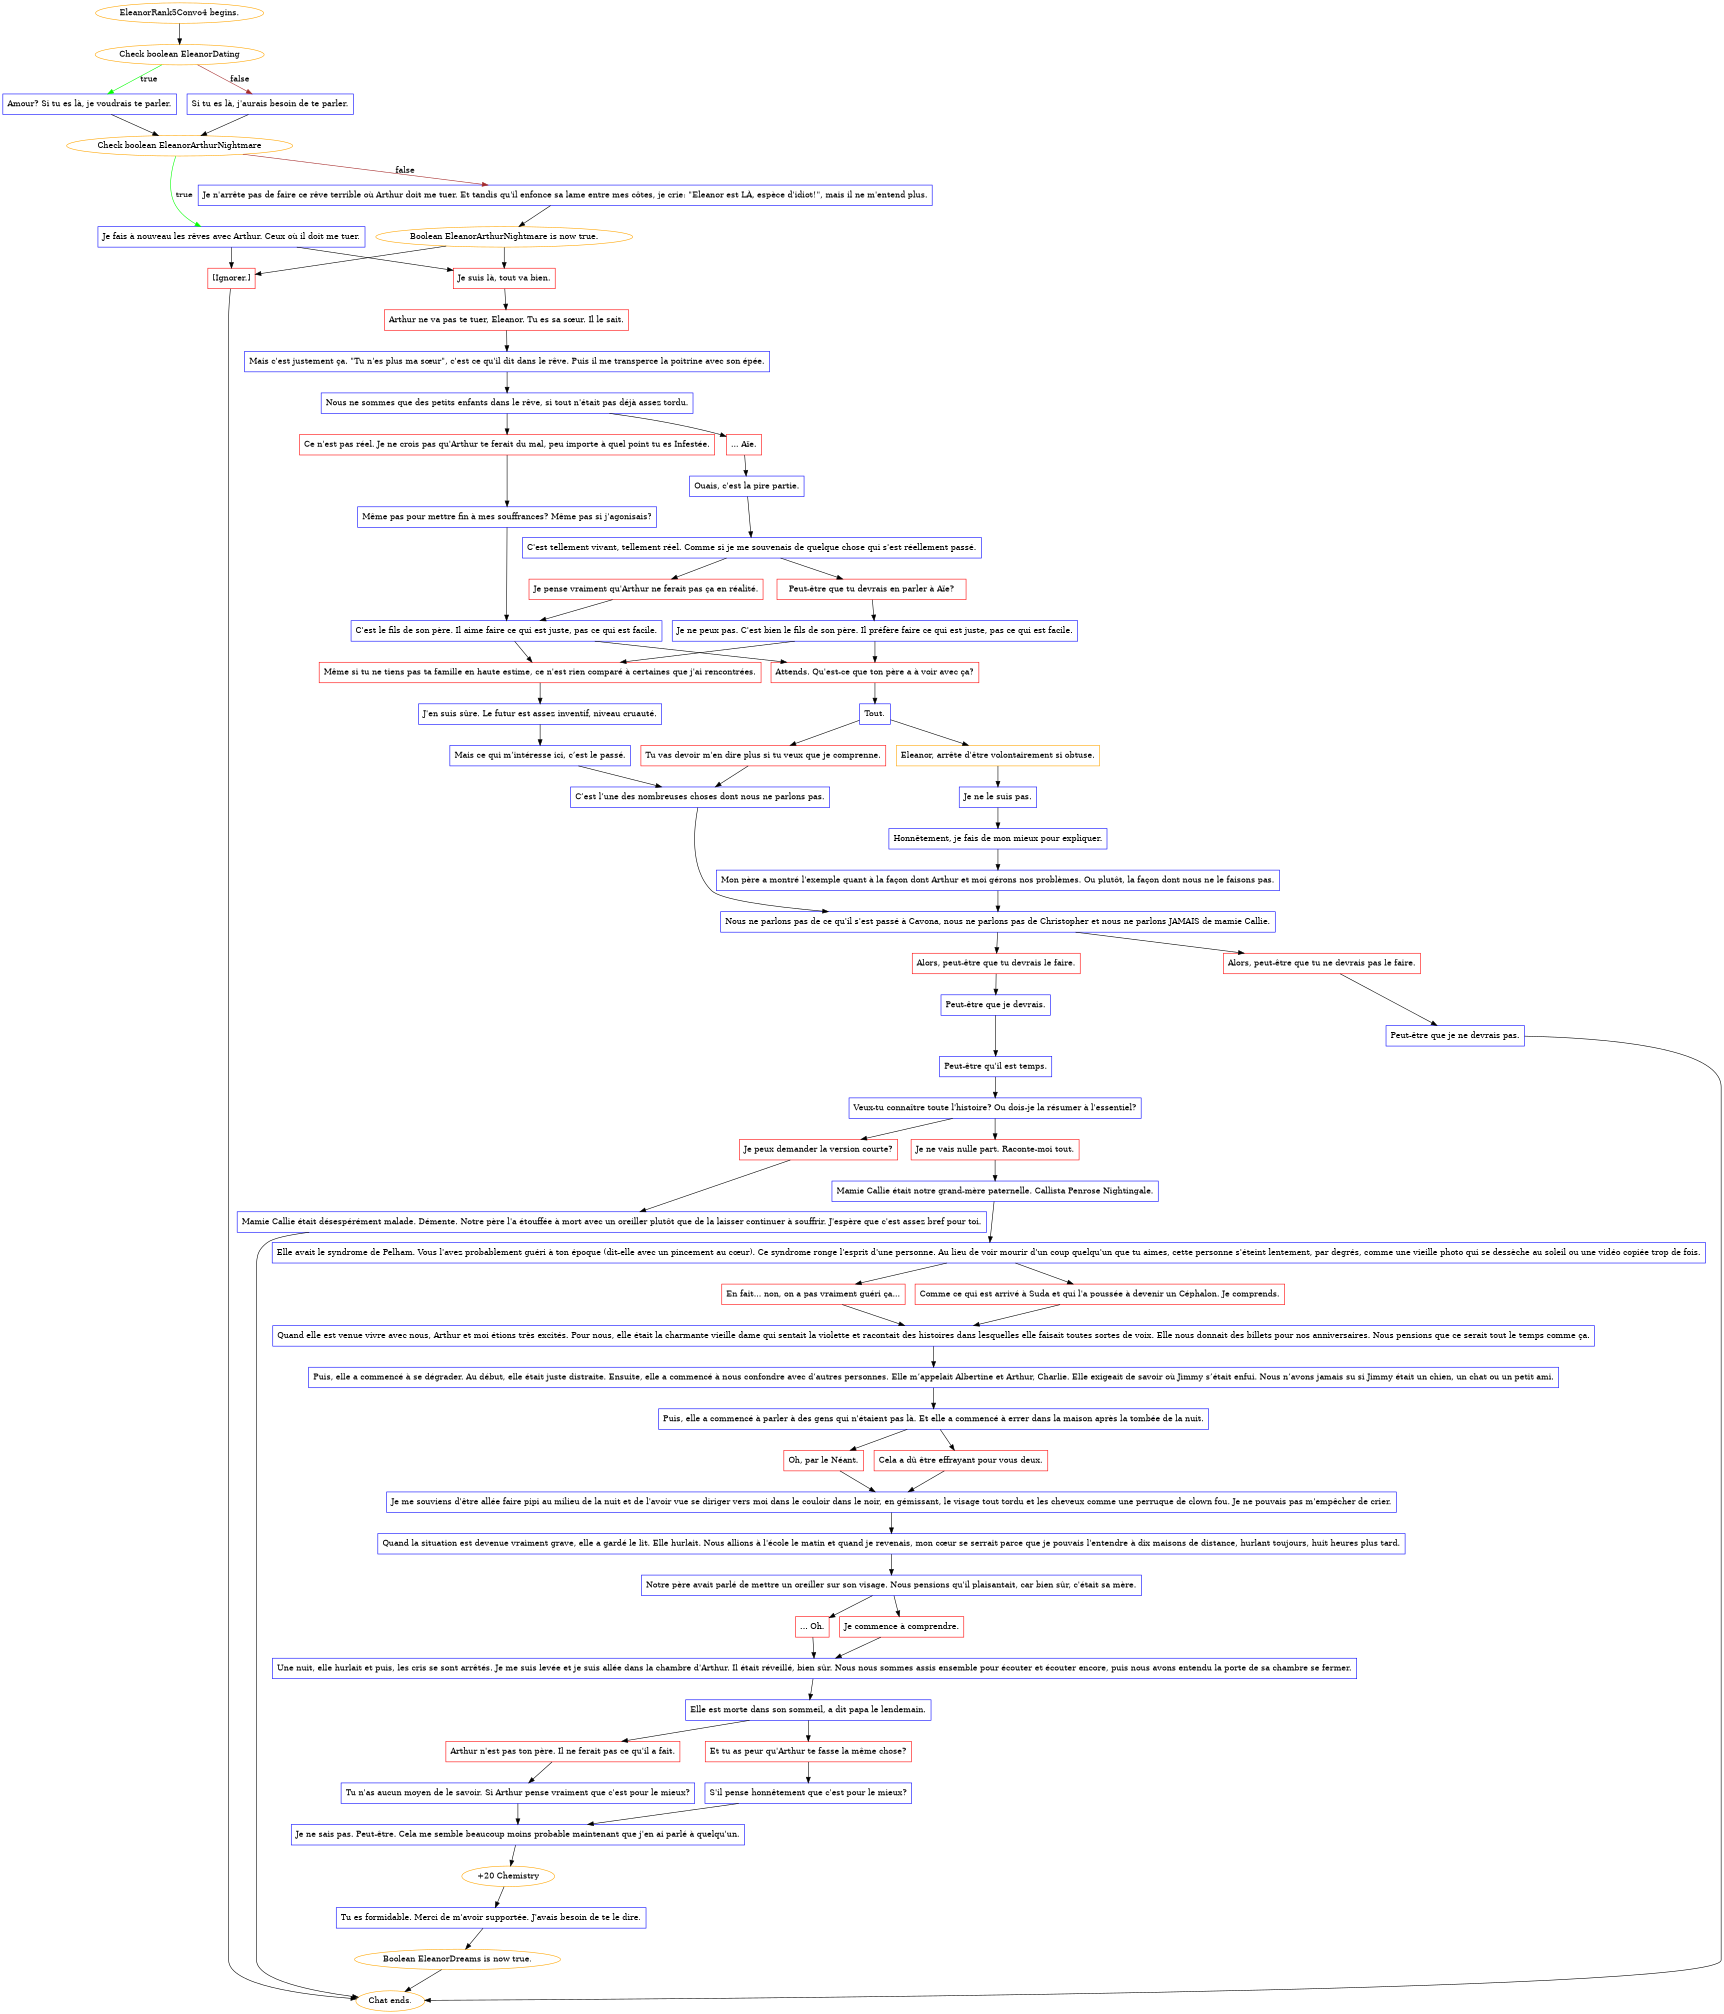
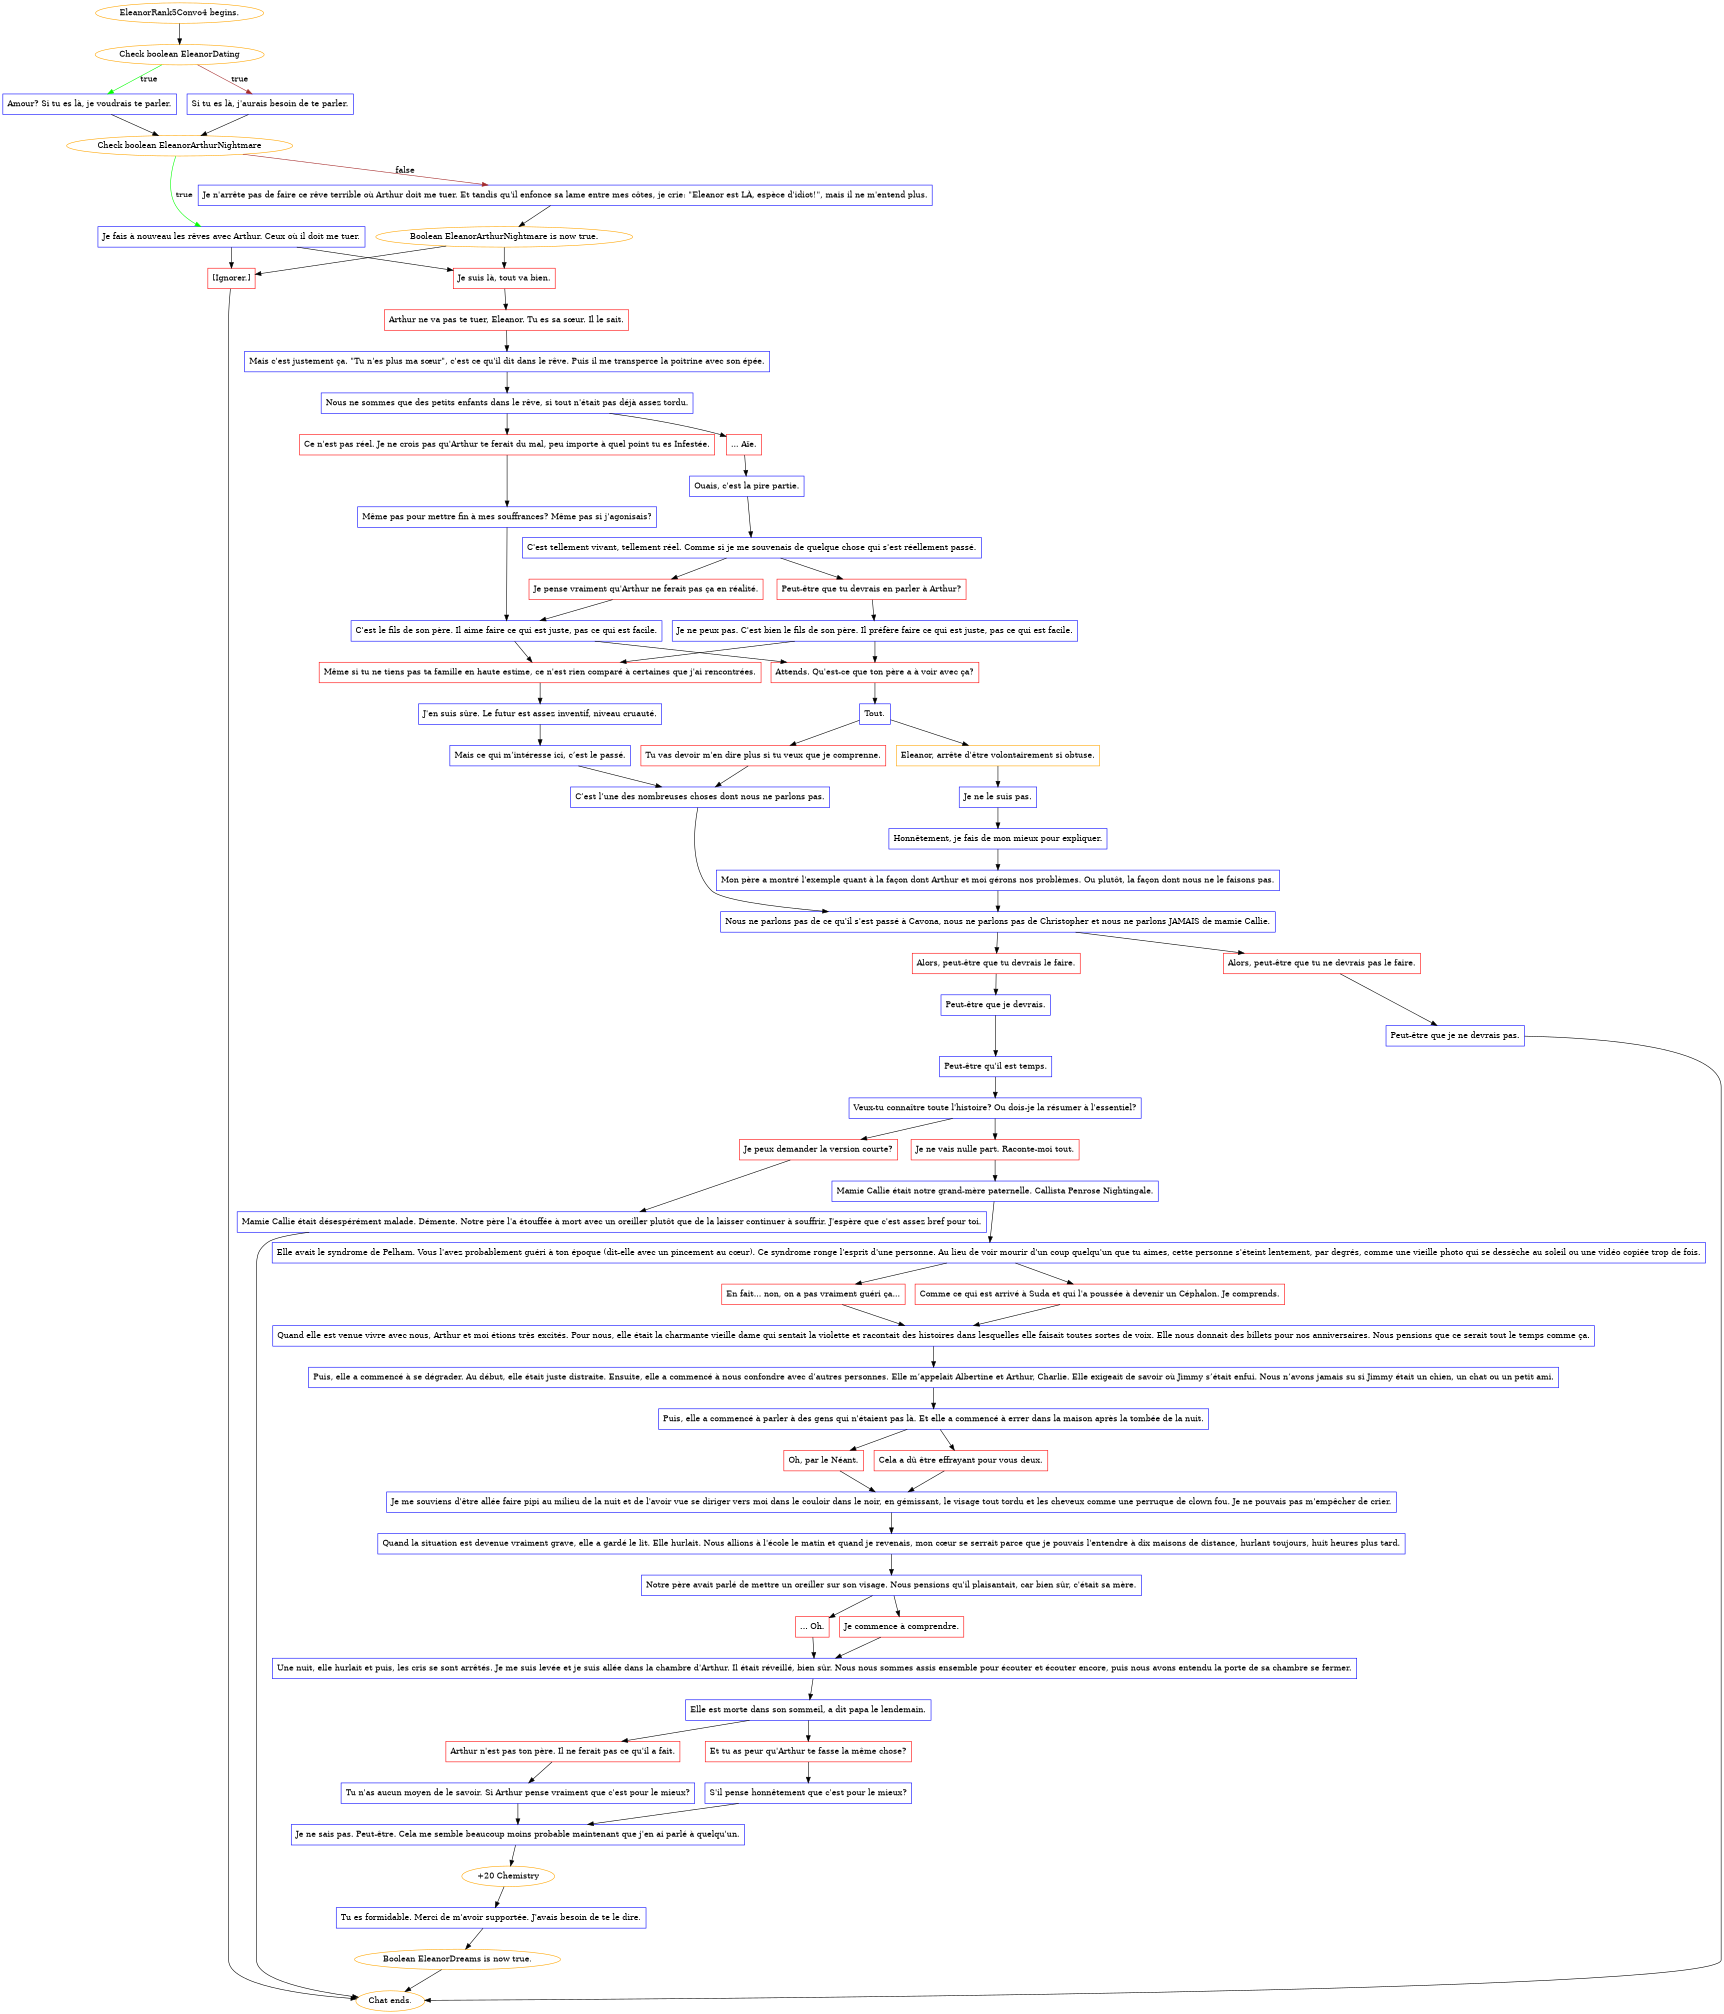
edge "Check boolean EleanorDating" -> "Si tu es là, j'aurais besoin de te parler.": label "false" -> "true"
node "Peut-être que tu devrais en parler à Aïe?": label "Peut-être que tu devrais en parler à Aïe?" -> "Peut-être que tu devrais en parler à Arthur?"
